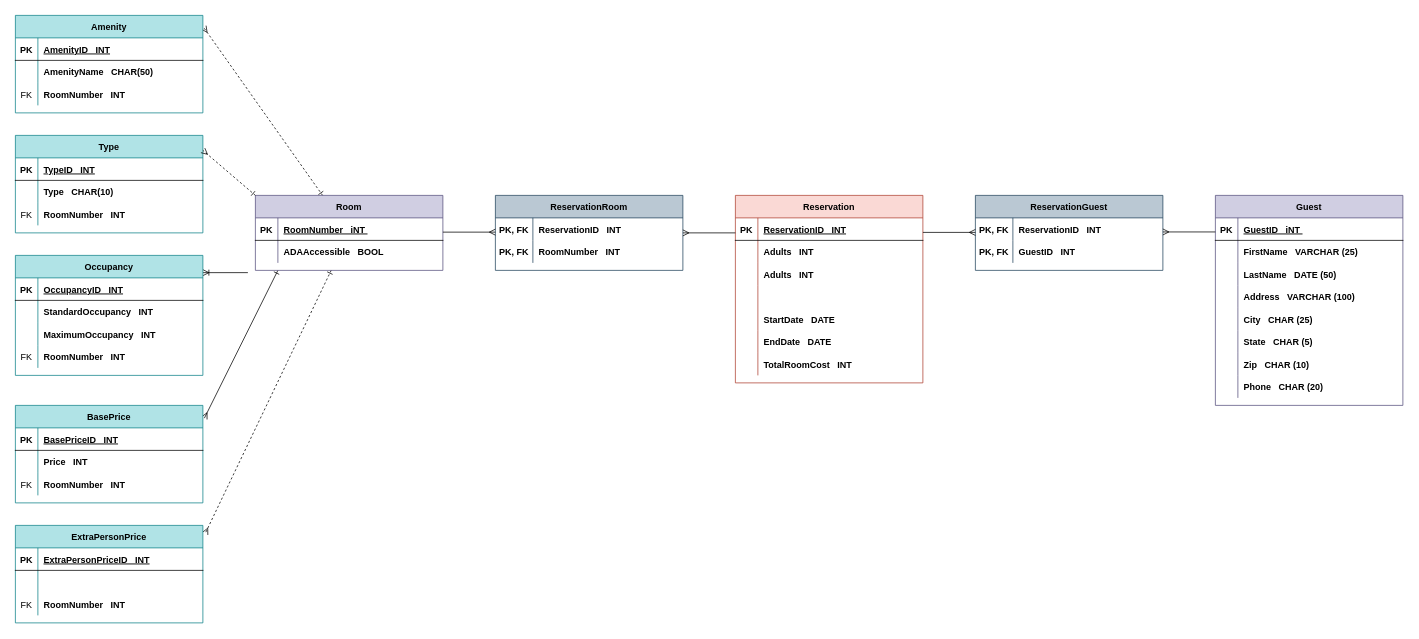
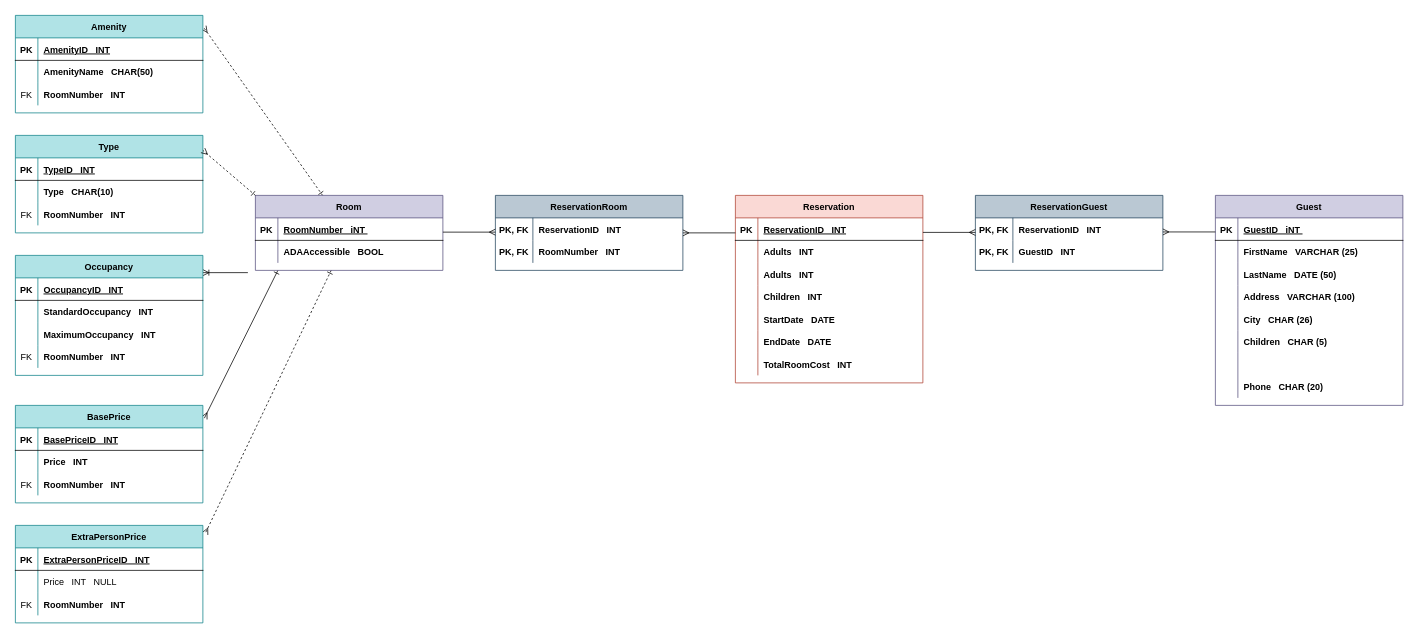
node "Children INT": added
node "City CHAR (25)": label "City CHAR (25)" -> "City CHAR (26)"
node "State CHAR (5)": label "State CHAR (5)" -> "Children CHAR (5)"
node "Zip CHAR (10)": removed
node "Price INT NULL": added
